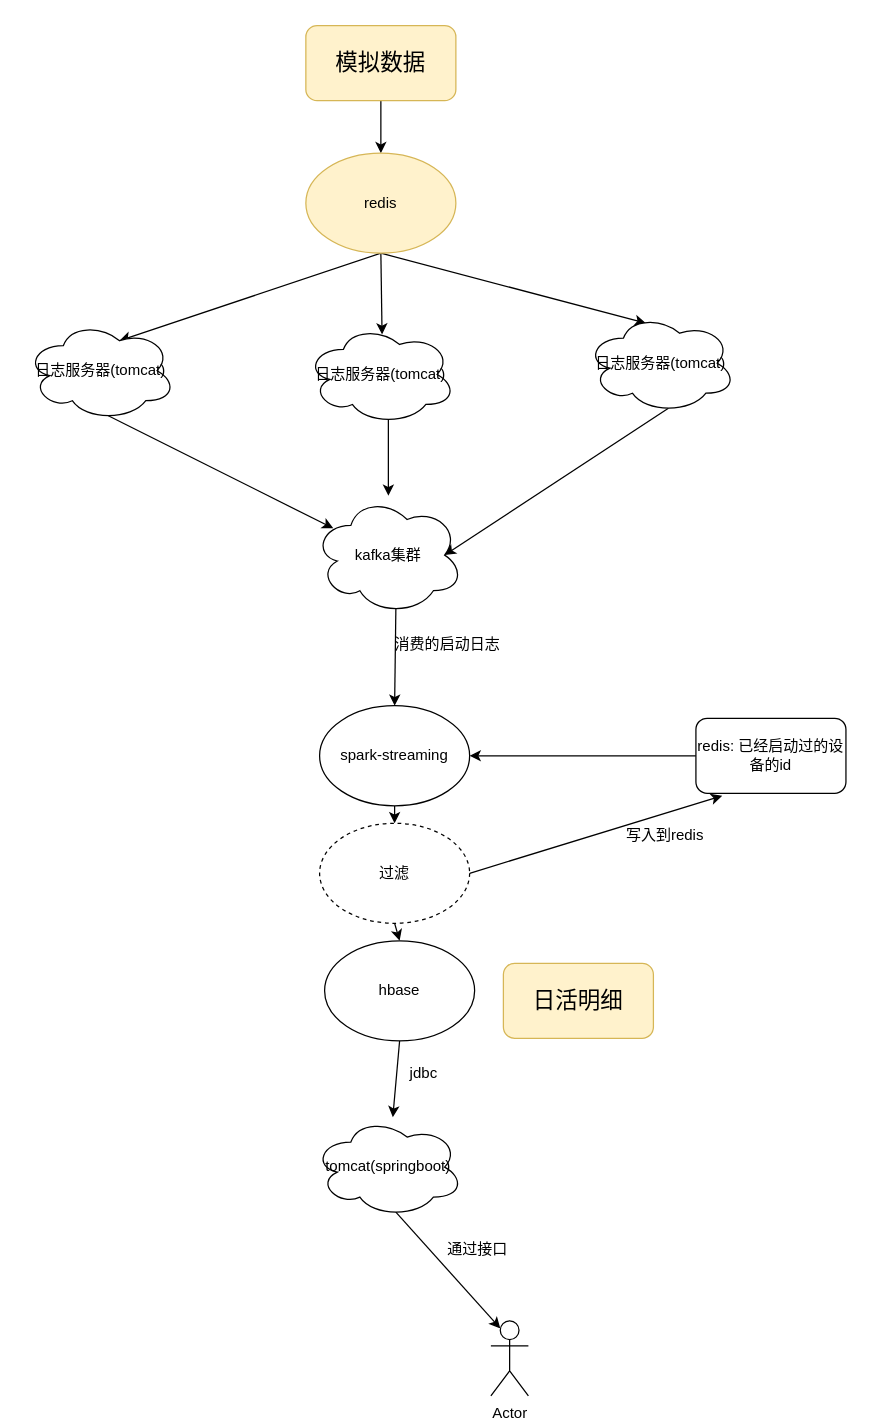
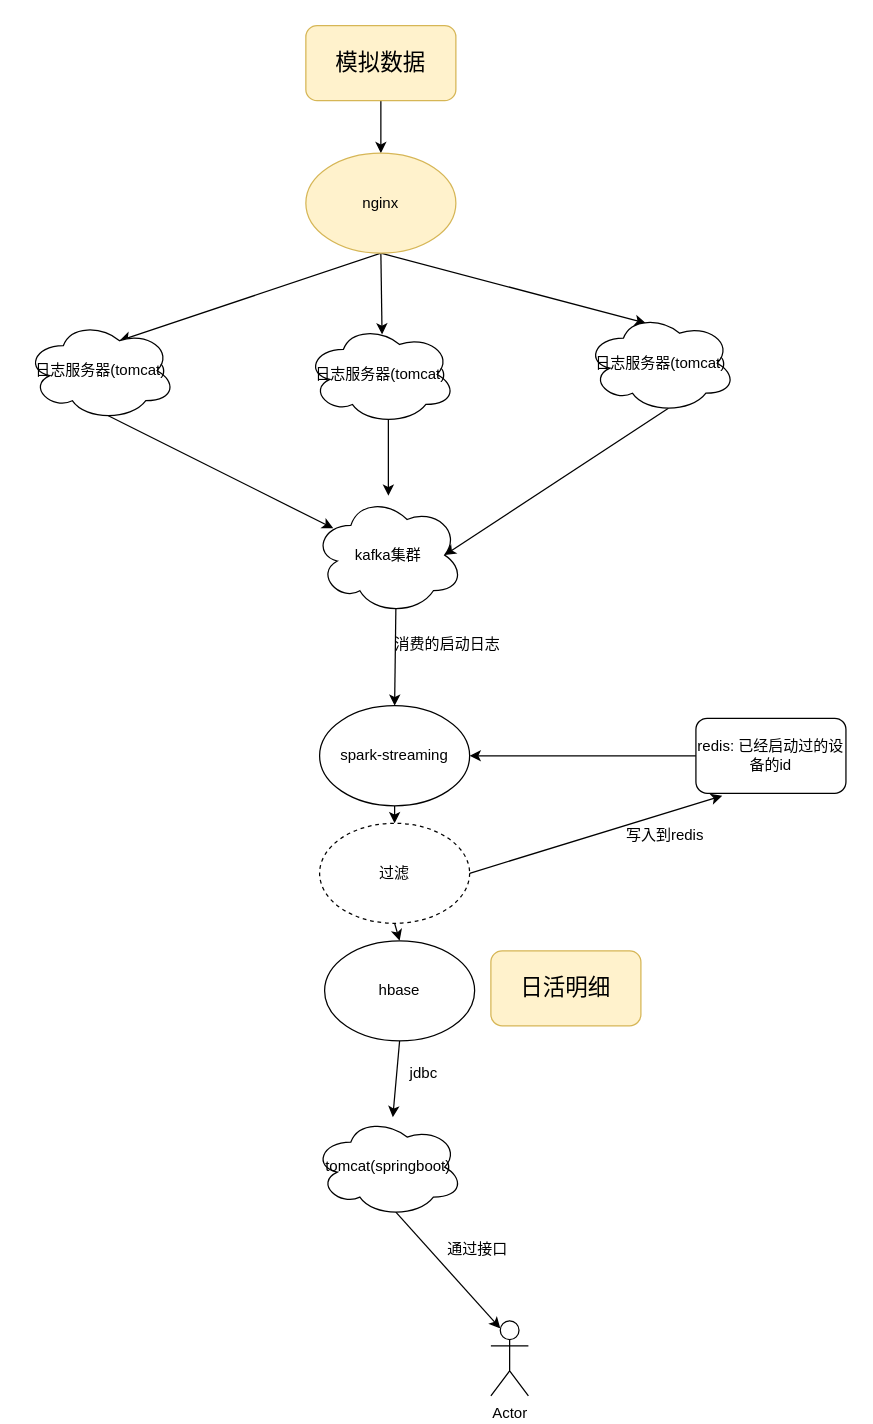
node "redis": label "redis" -> "nginx"
node "日活明细": moved (578, 1001) -> (566, 988)
